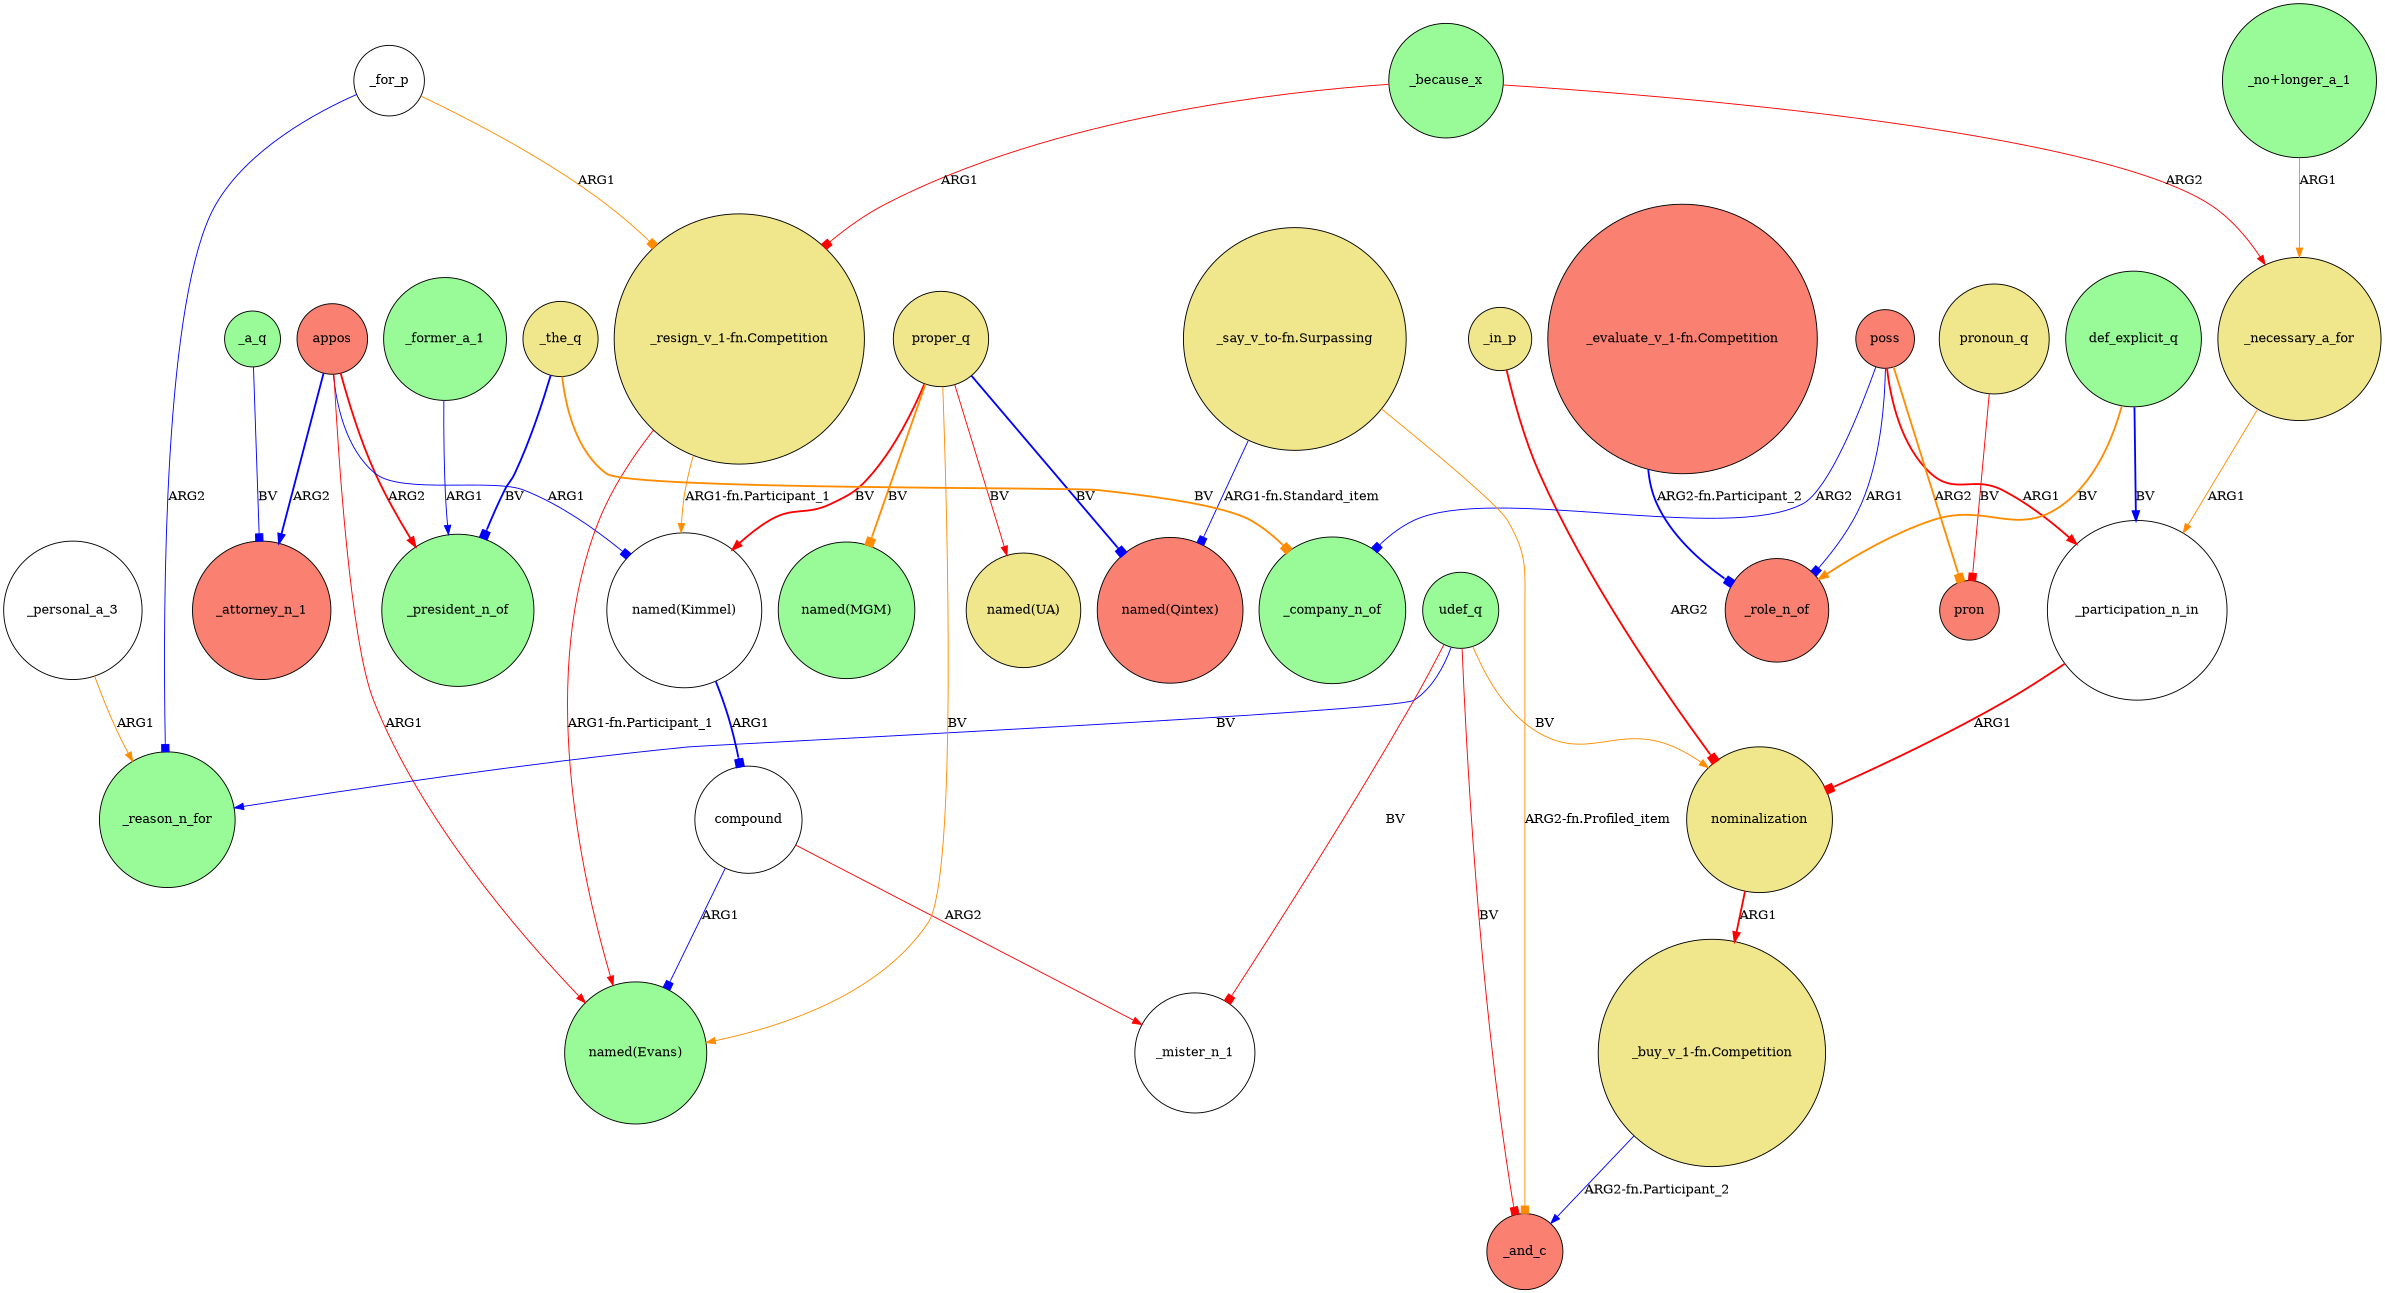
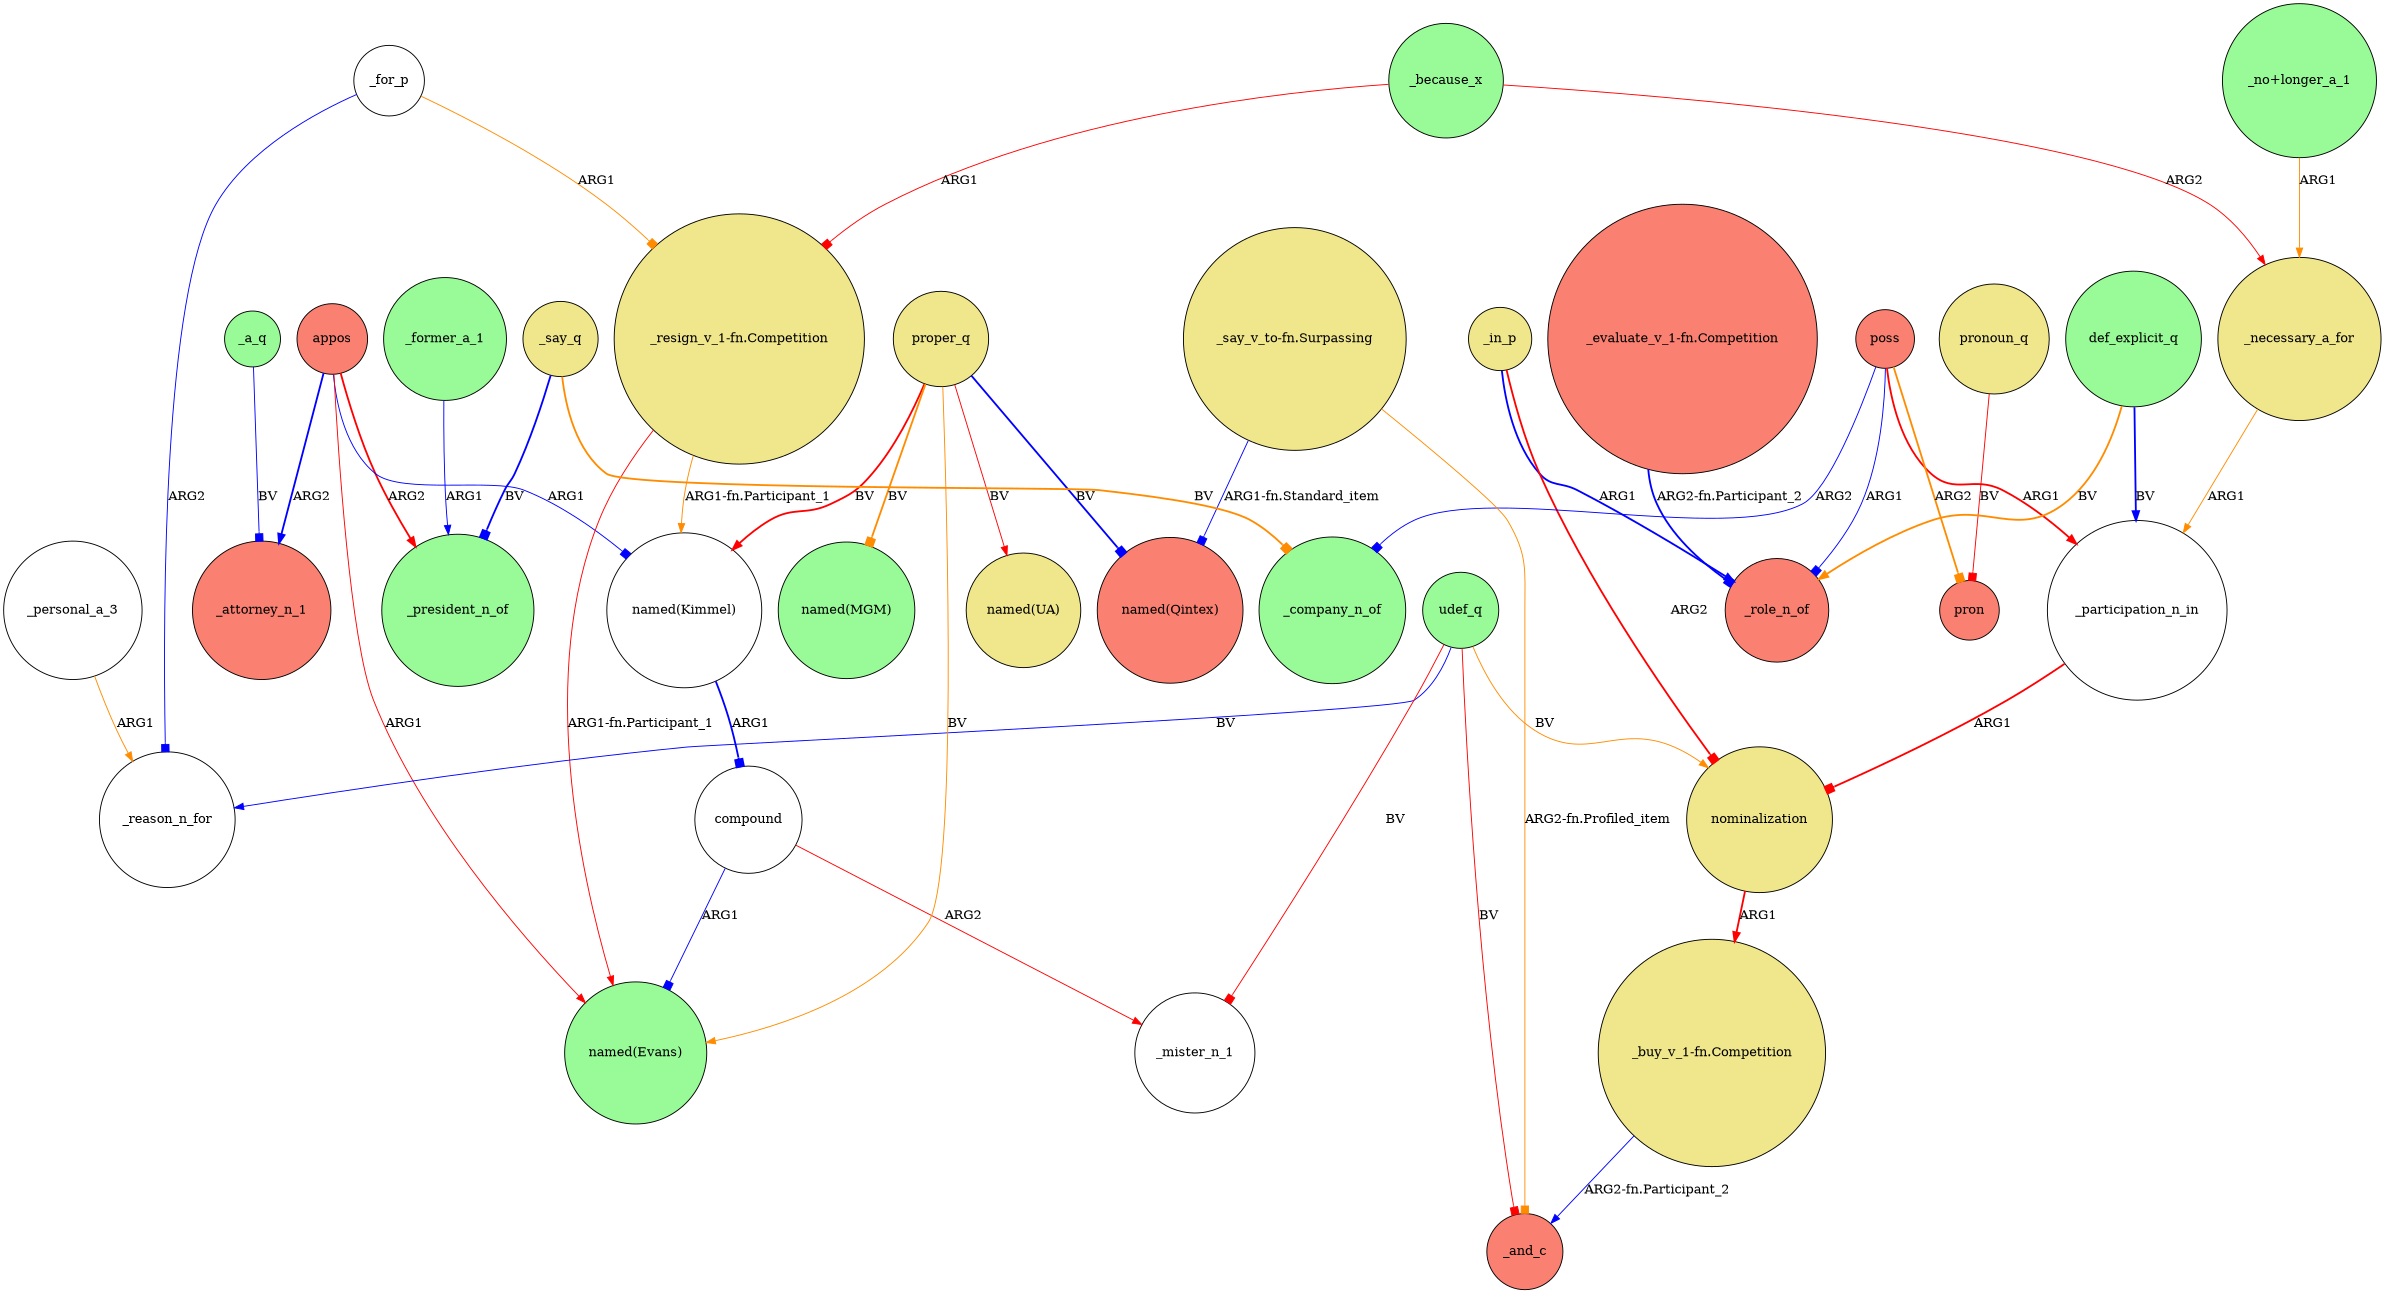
node "_the_q": label "_the_q" -> "_say_q"
edge "_in_p" -> "_role_n_of": added, label "ARG1"
node "_reason_n_for": fillcolor palegreen -> white
